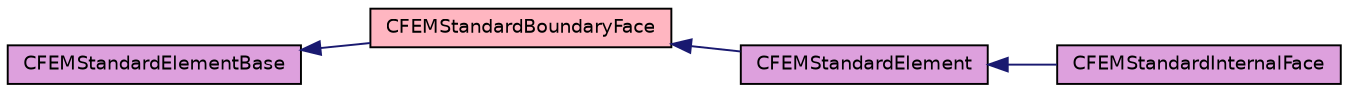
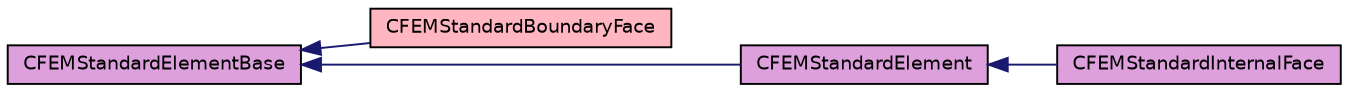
edge "CFEMStandardElement" -> "CFEMStandardBoundaryFace": now "CFEMStandardElement" -> "CFEMStandardElementBase"
